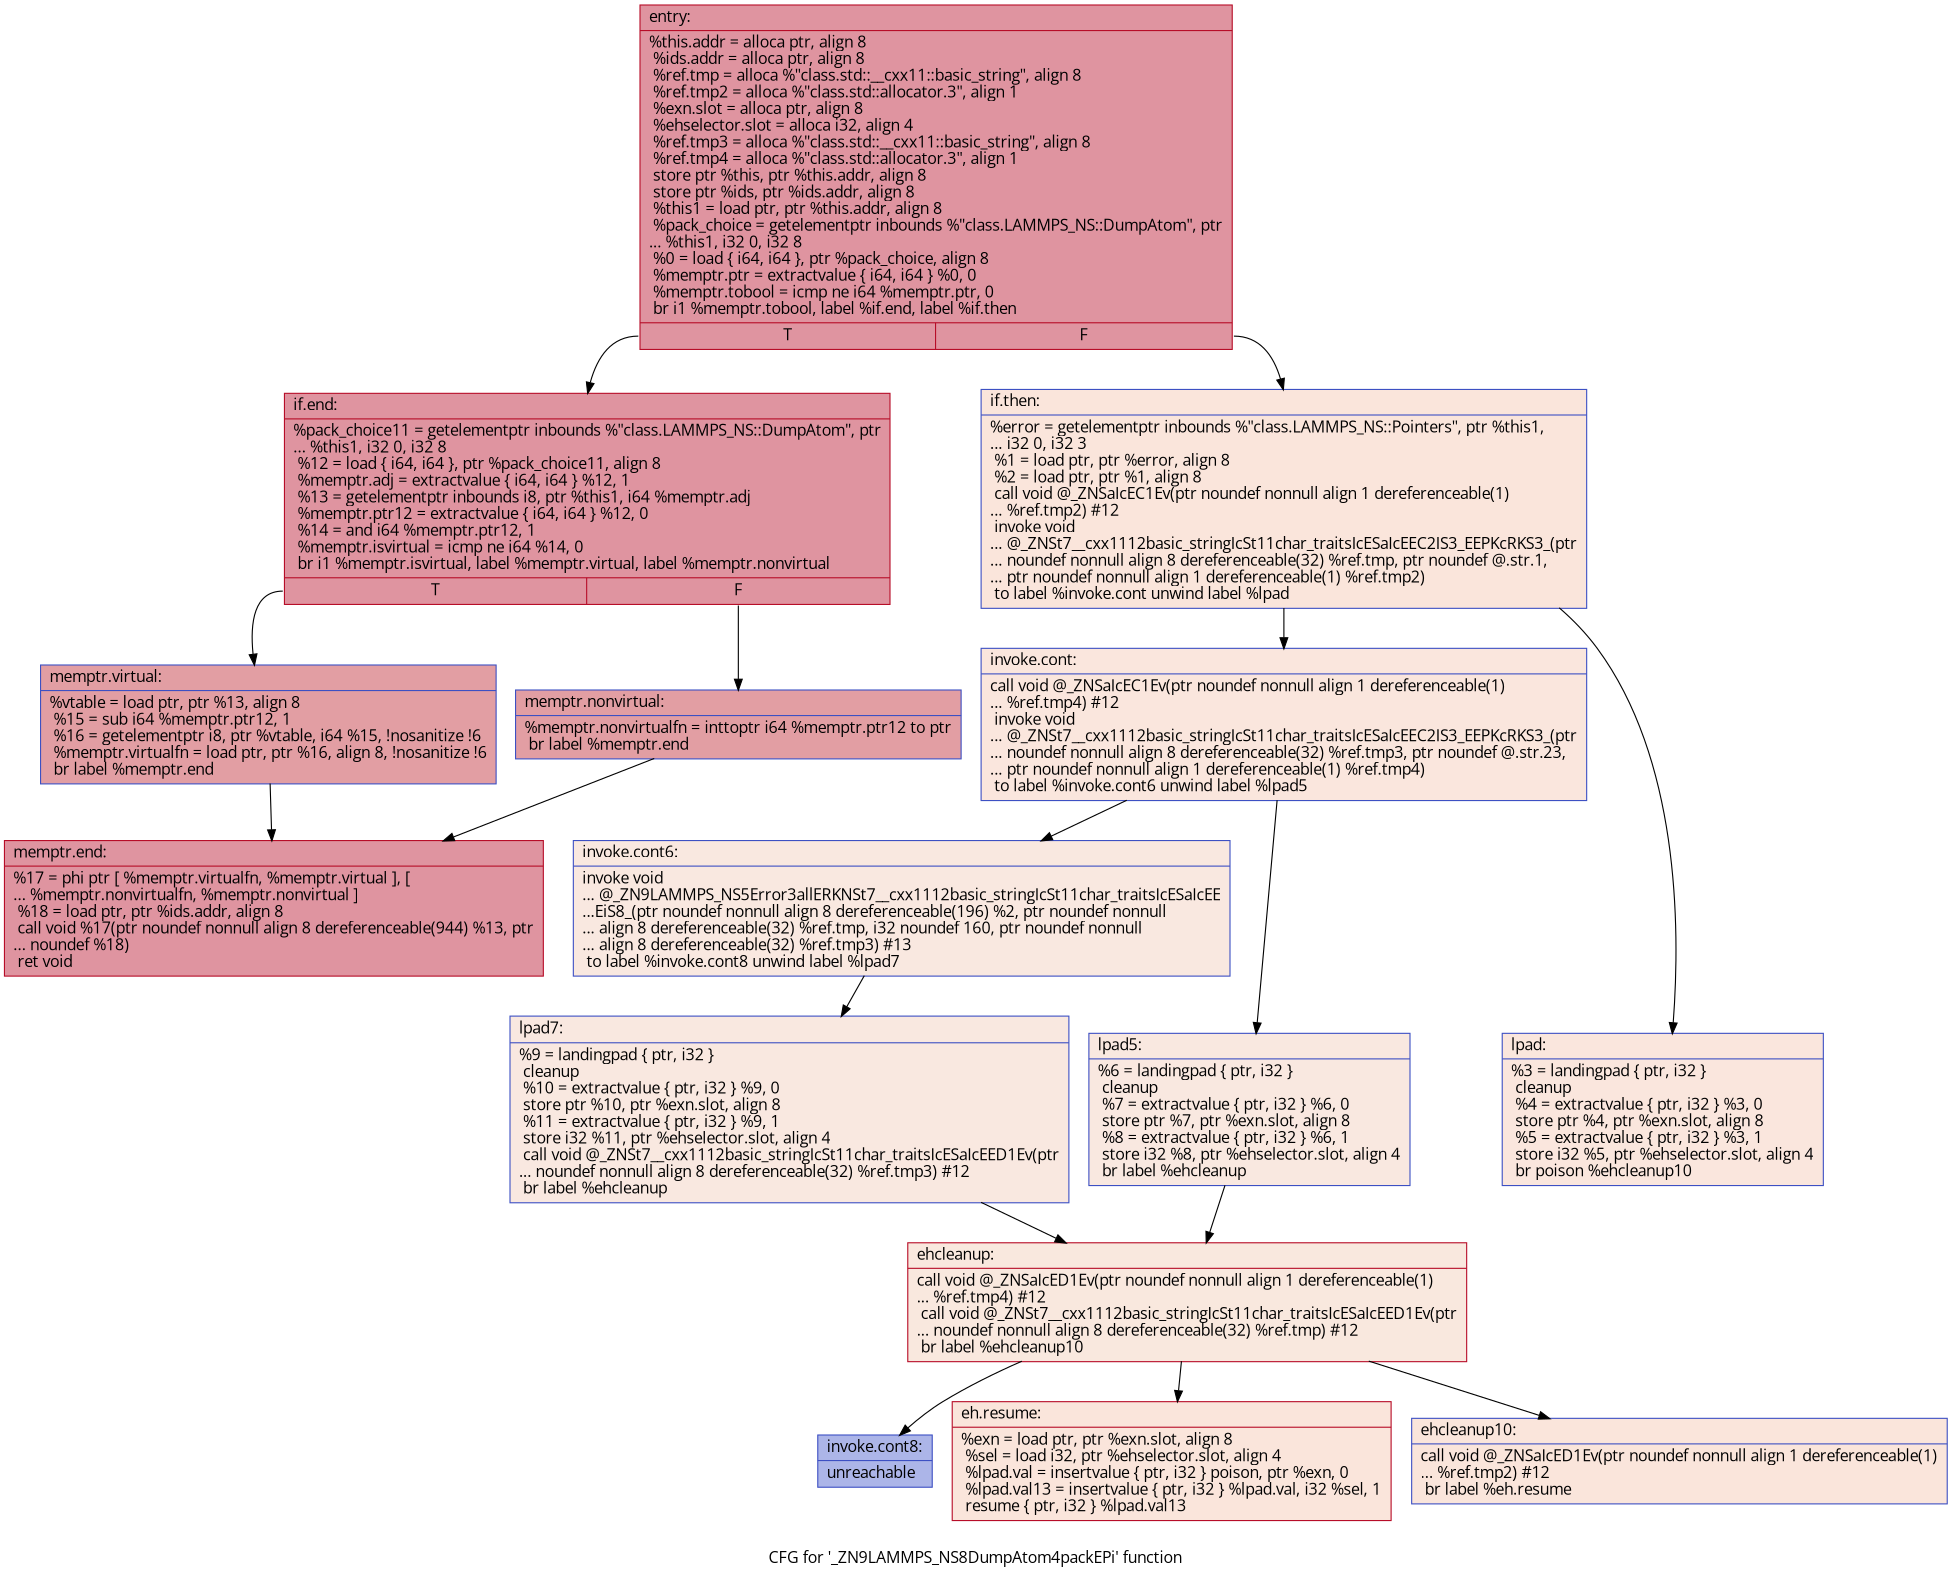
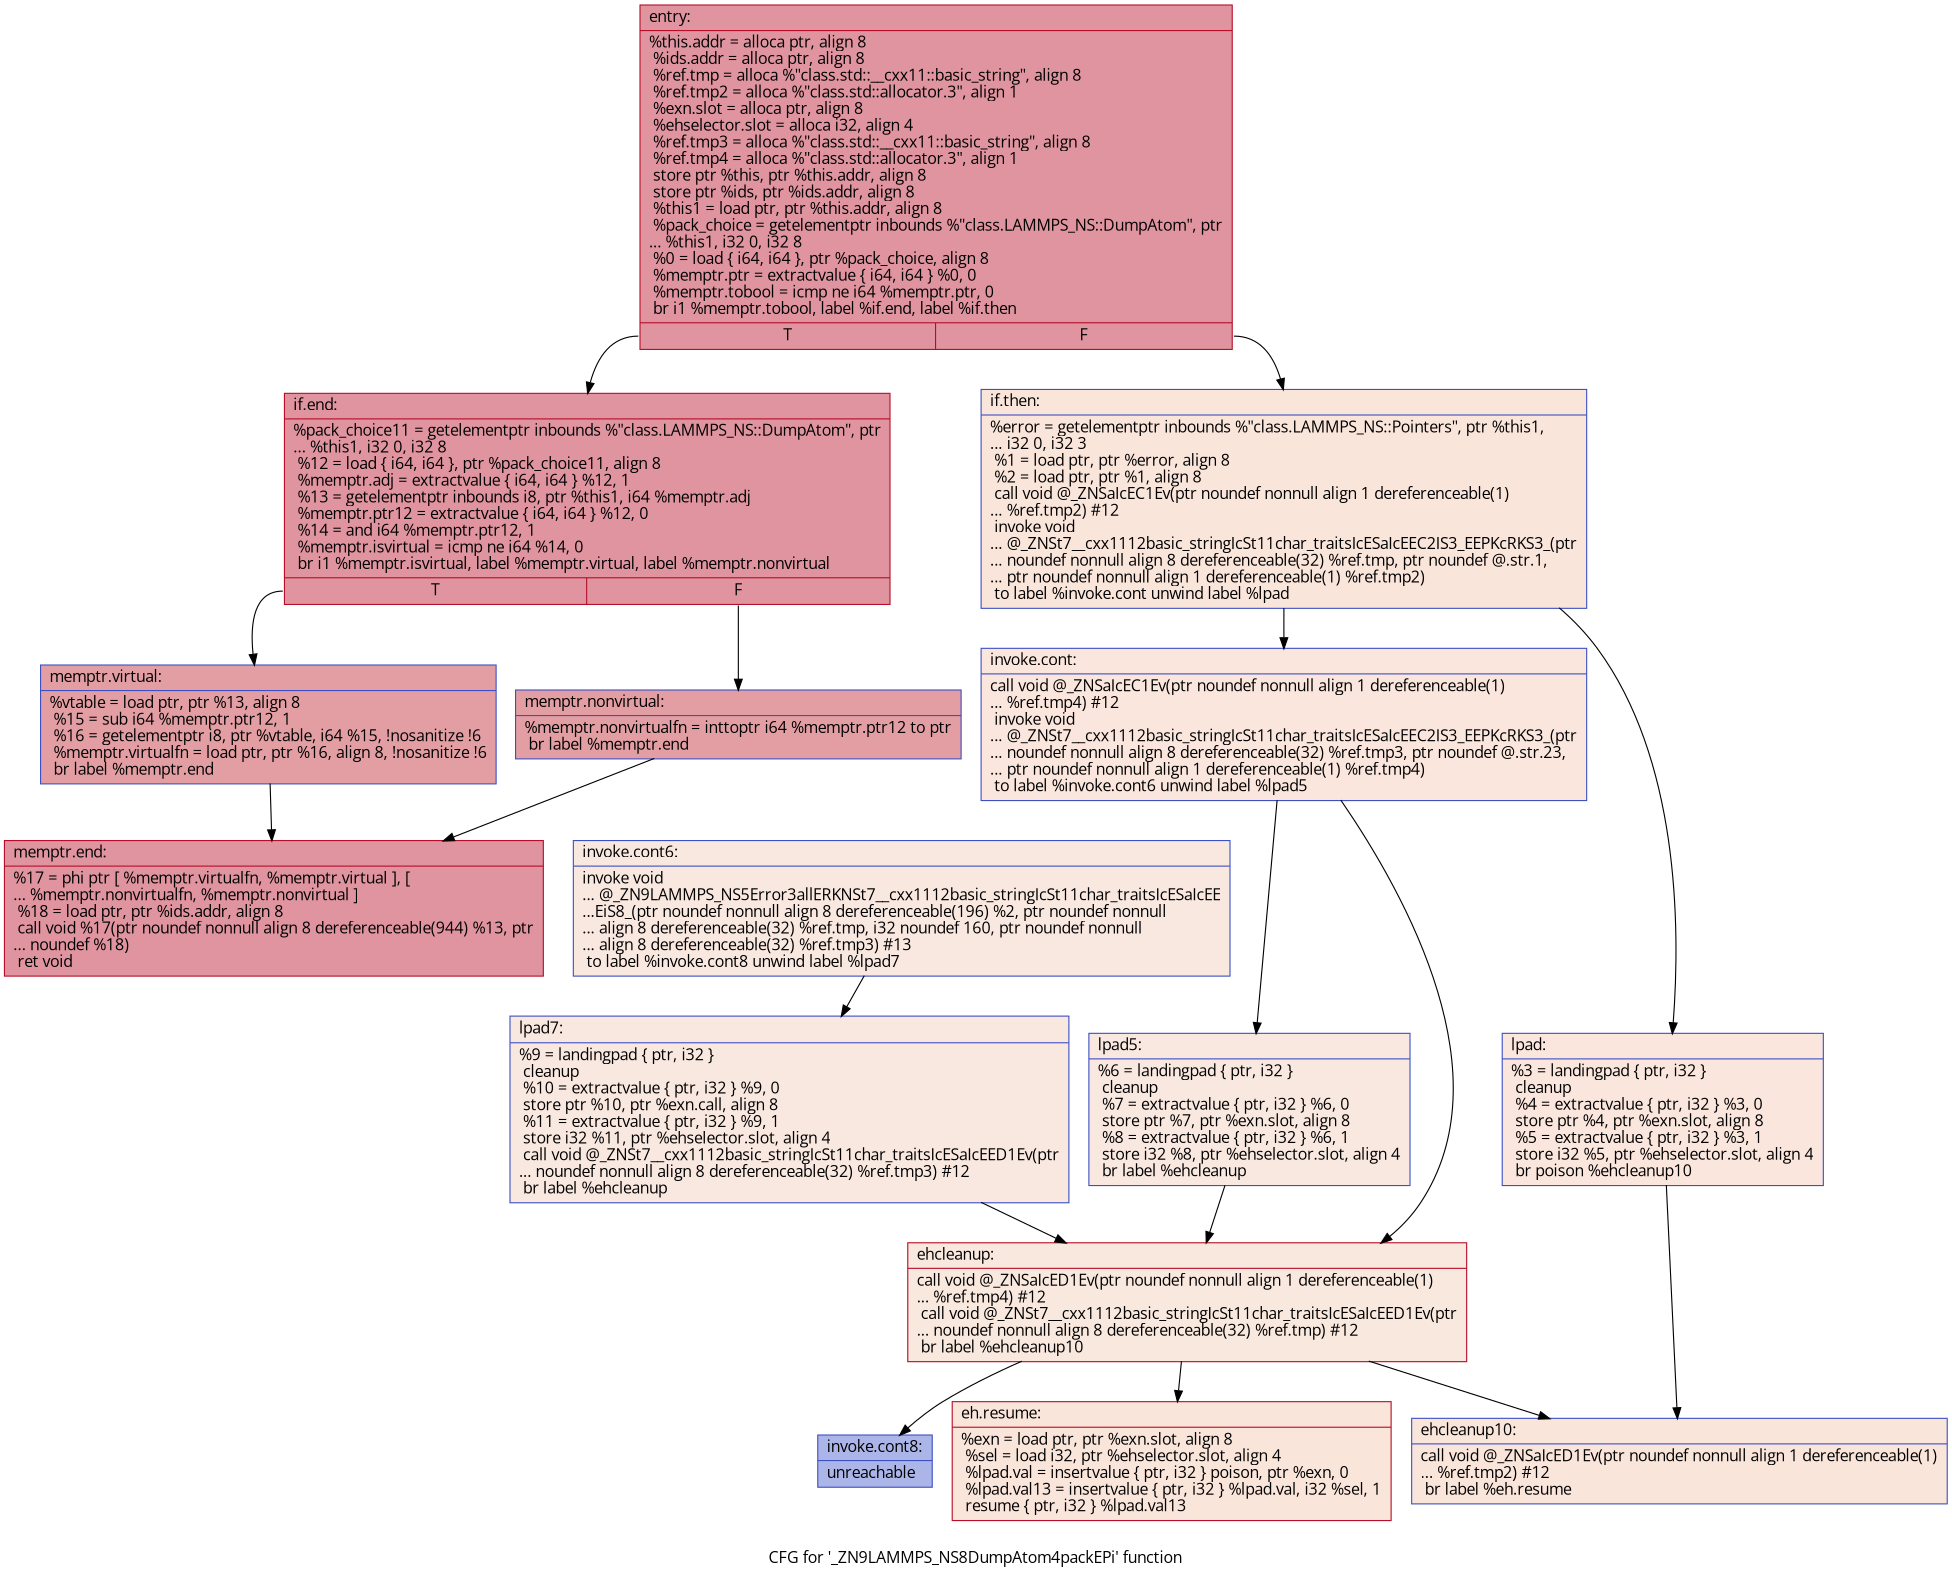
edge "invoke.cont:" -> "invoke.cont6:": now "invoke.cont:" -> "ehcleanup:"
node "lpad7:": text "store ptr %10, ptr %exn.slot, align 8" -> "store ptr %10, ptr %exn.call, align 8"
edge "lpad:" -> "ehcleanup10:": added
